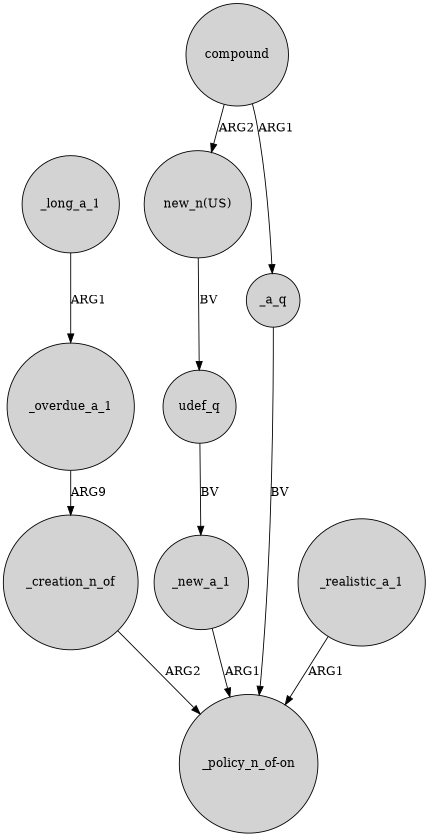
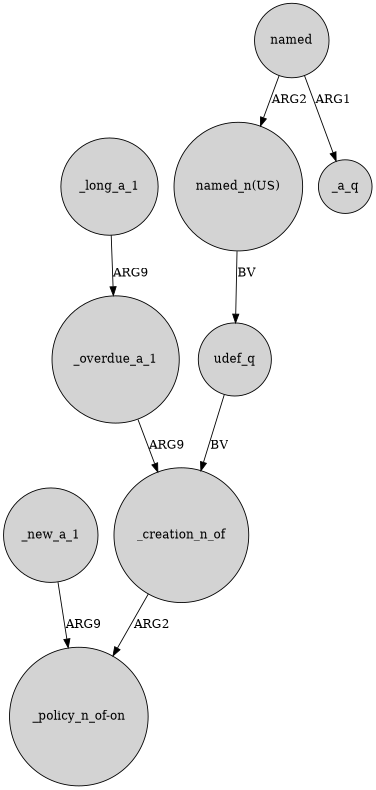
node "compound": label "compound" -> "named"
node "new_n(US)": label "new_n(US)" -> "named_n(US)"
edge "_long_a_1" -> "_overdue_a_1": label "ARG1" -> "ARG9"
edge "udef_q" -> "_new_a_1": now "udef_q" -> "_creation_n_of"
edge "_a_q" -> "_policy_n_of-on": removed, label "BV"
node "_realistic_a_1": removed
edge "_new_a_1" -> "_policy_n_of-on": label "ARG1" -> "ARG9"
